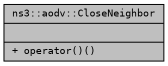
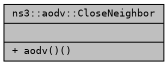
node "ns3::aodv::CloseNeighbor": text "+ operator()()" -> "+ aodv()()"
